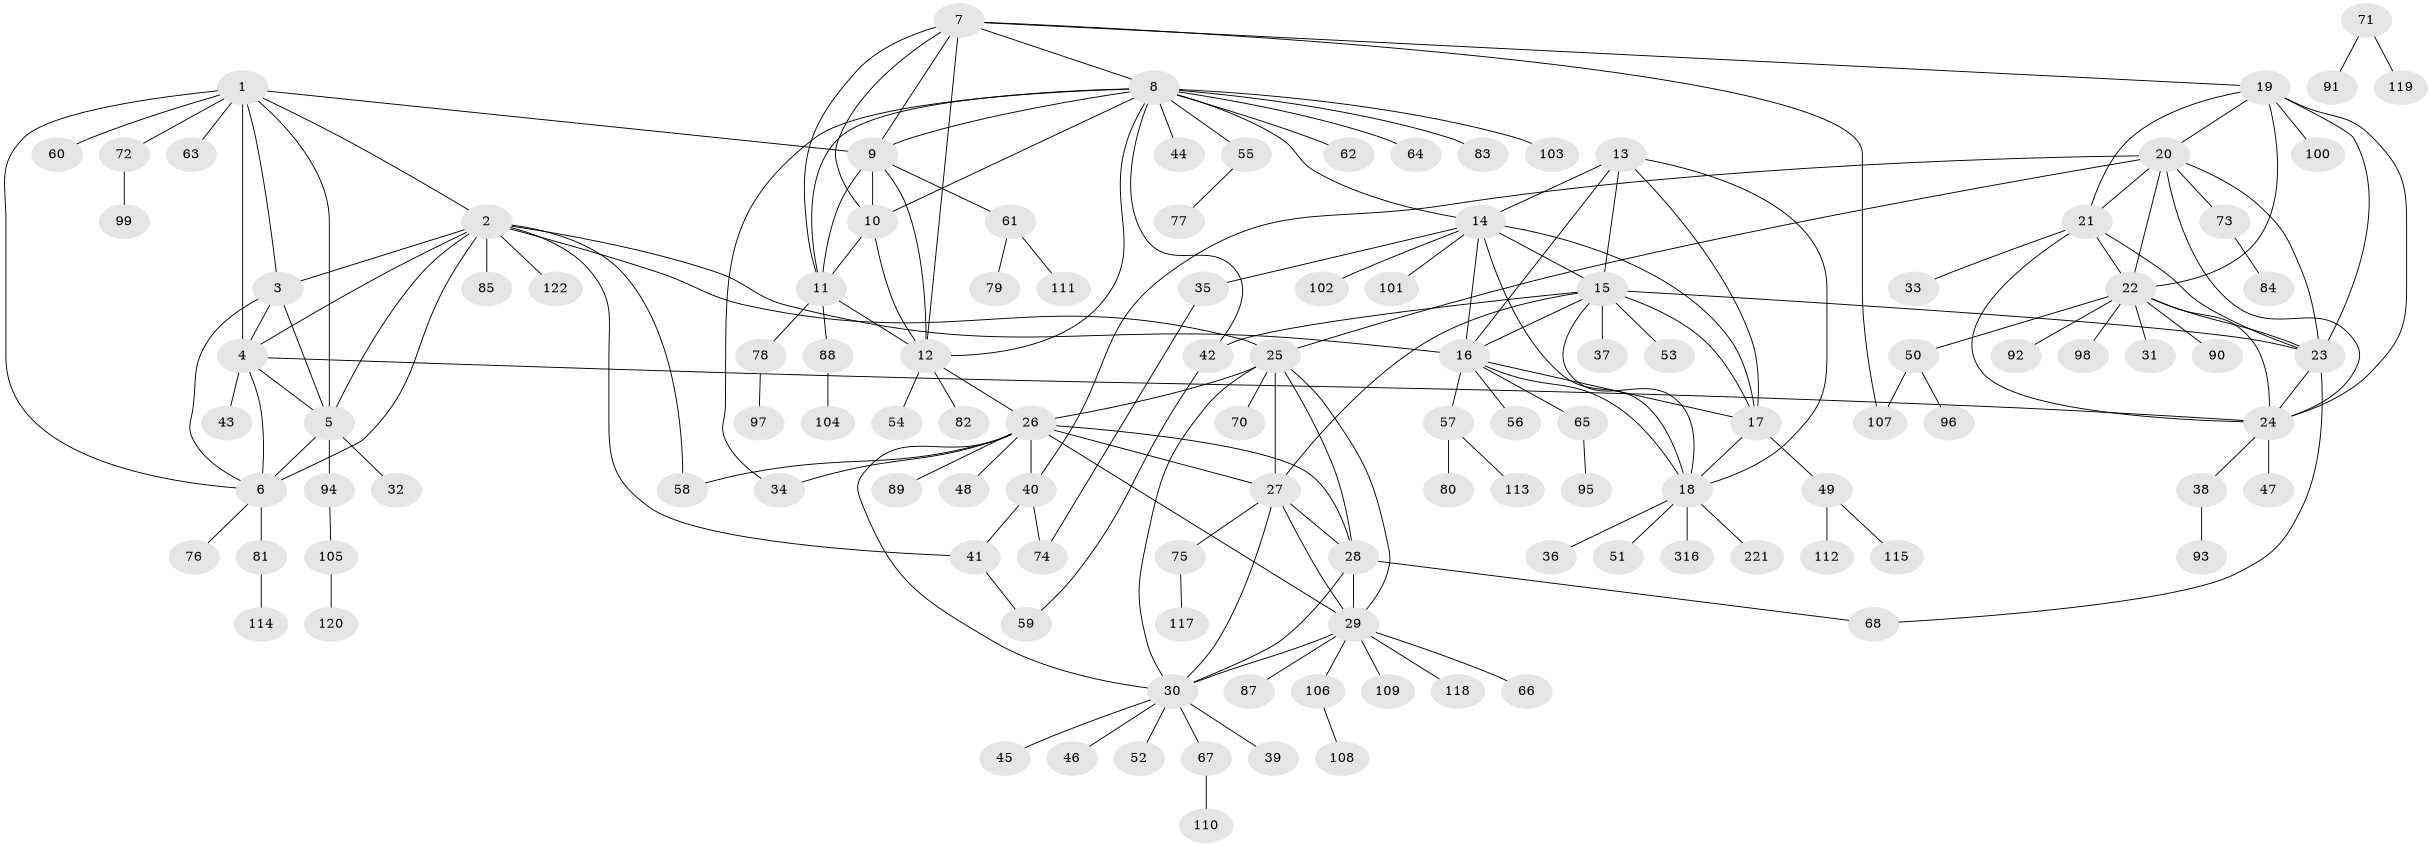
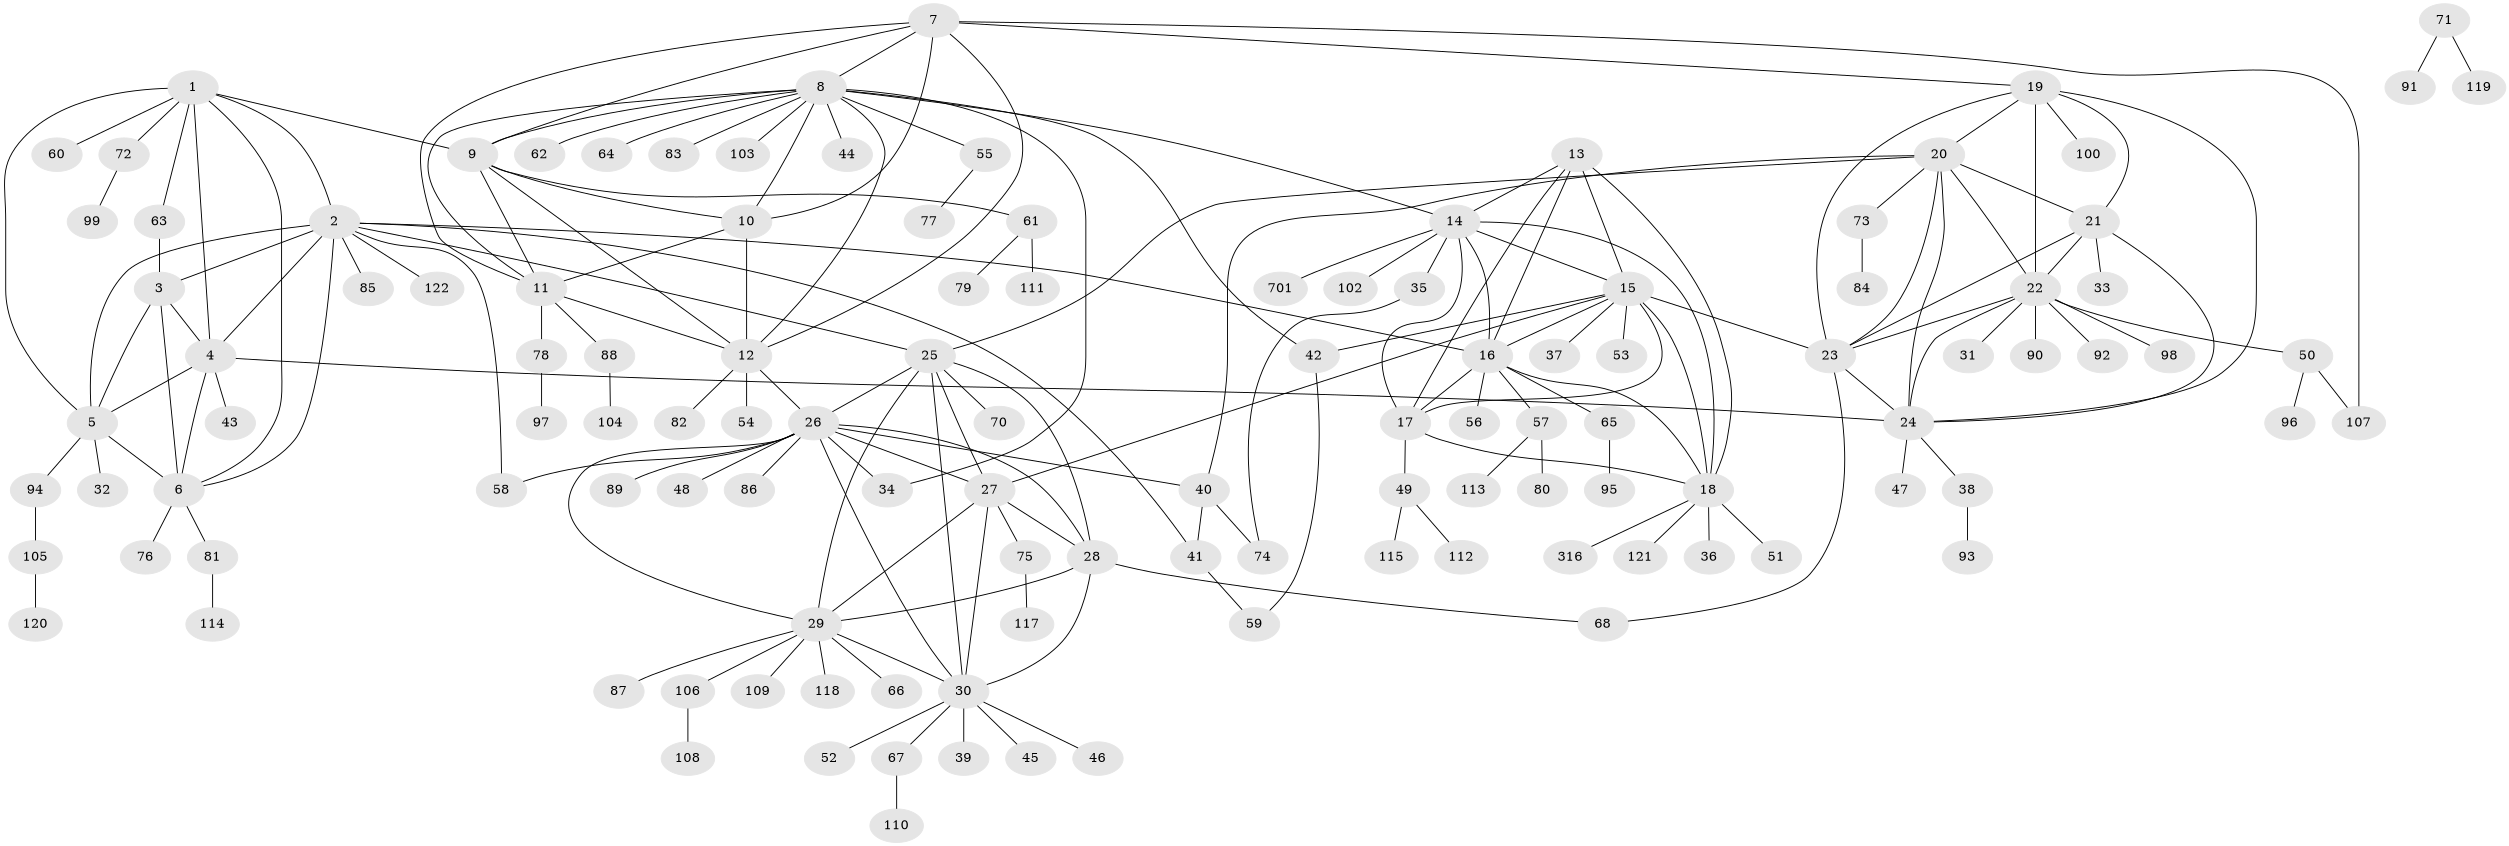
edge "1" -- "3": now "63" -- "3"
node "101": label "101" -> "701"
node "86": added
node "221": label "221" -> "121"
